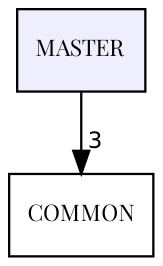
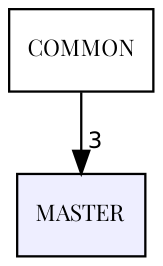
edge "MASTER" -> "COMMON": reversed
